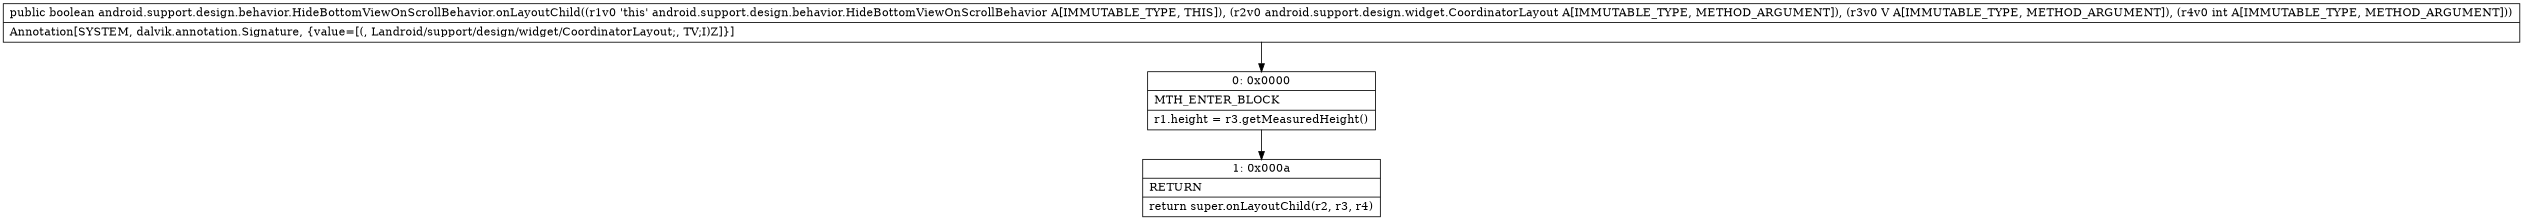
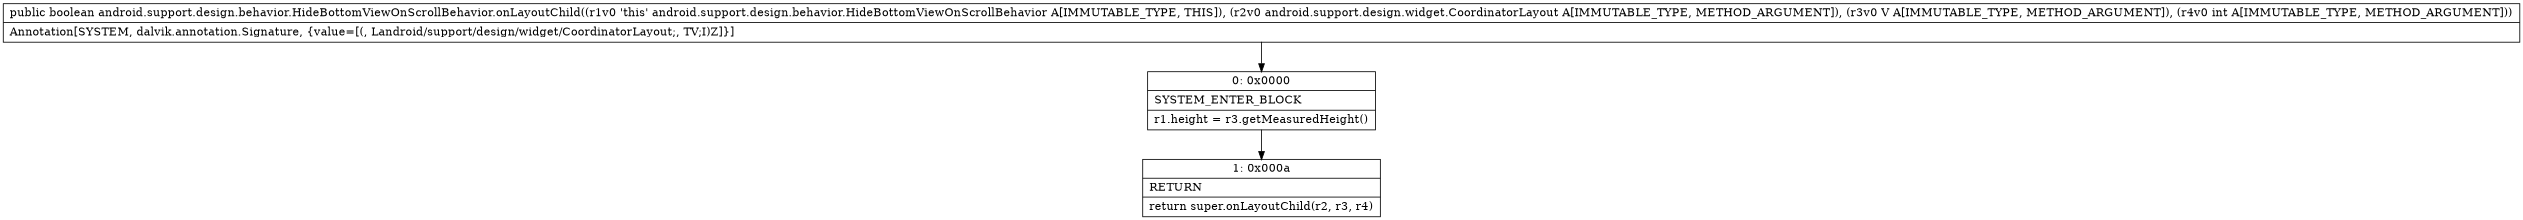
node "0: 0x0000": text "MTH_ENTER_BLOCK" -> "SYSTEM_ENTER_BLOCK"
